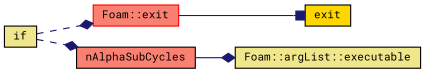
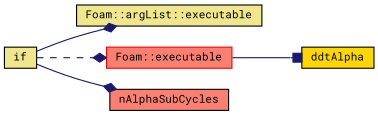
node "Foam::exit": label "Foam::exit" -> "Foam::executable"
node "exit": label "exit" -> "ddtAlpha"
edge "if" -> "nAlphaSubCycles": style dashed -> solid
edge "nAlphaSubCycles" -> "Foam::argList::executable": now "if" -> "Foam::argList::executable"
